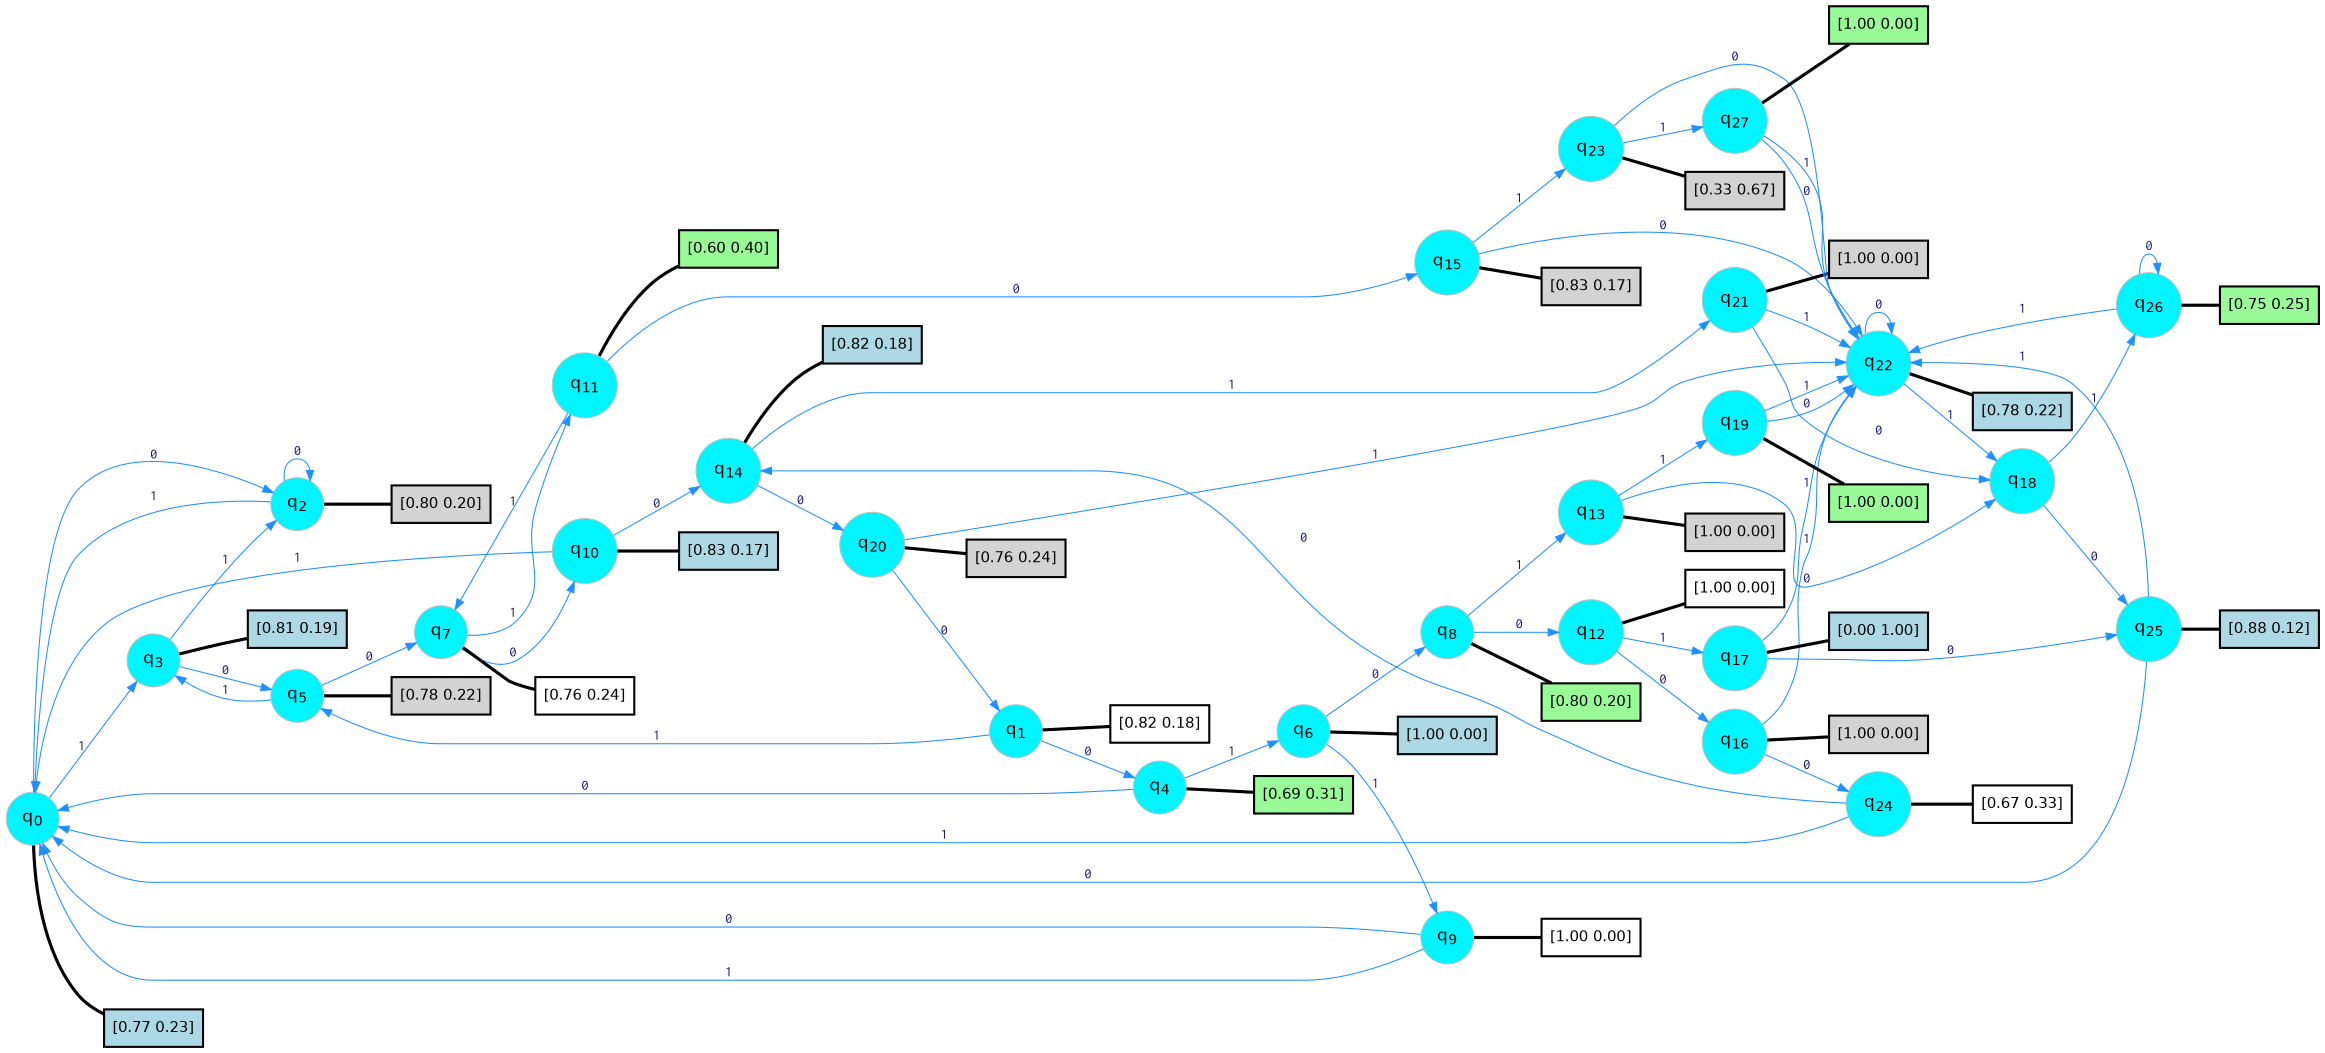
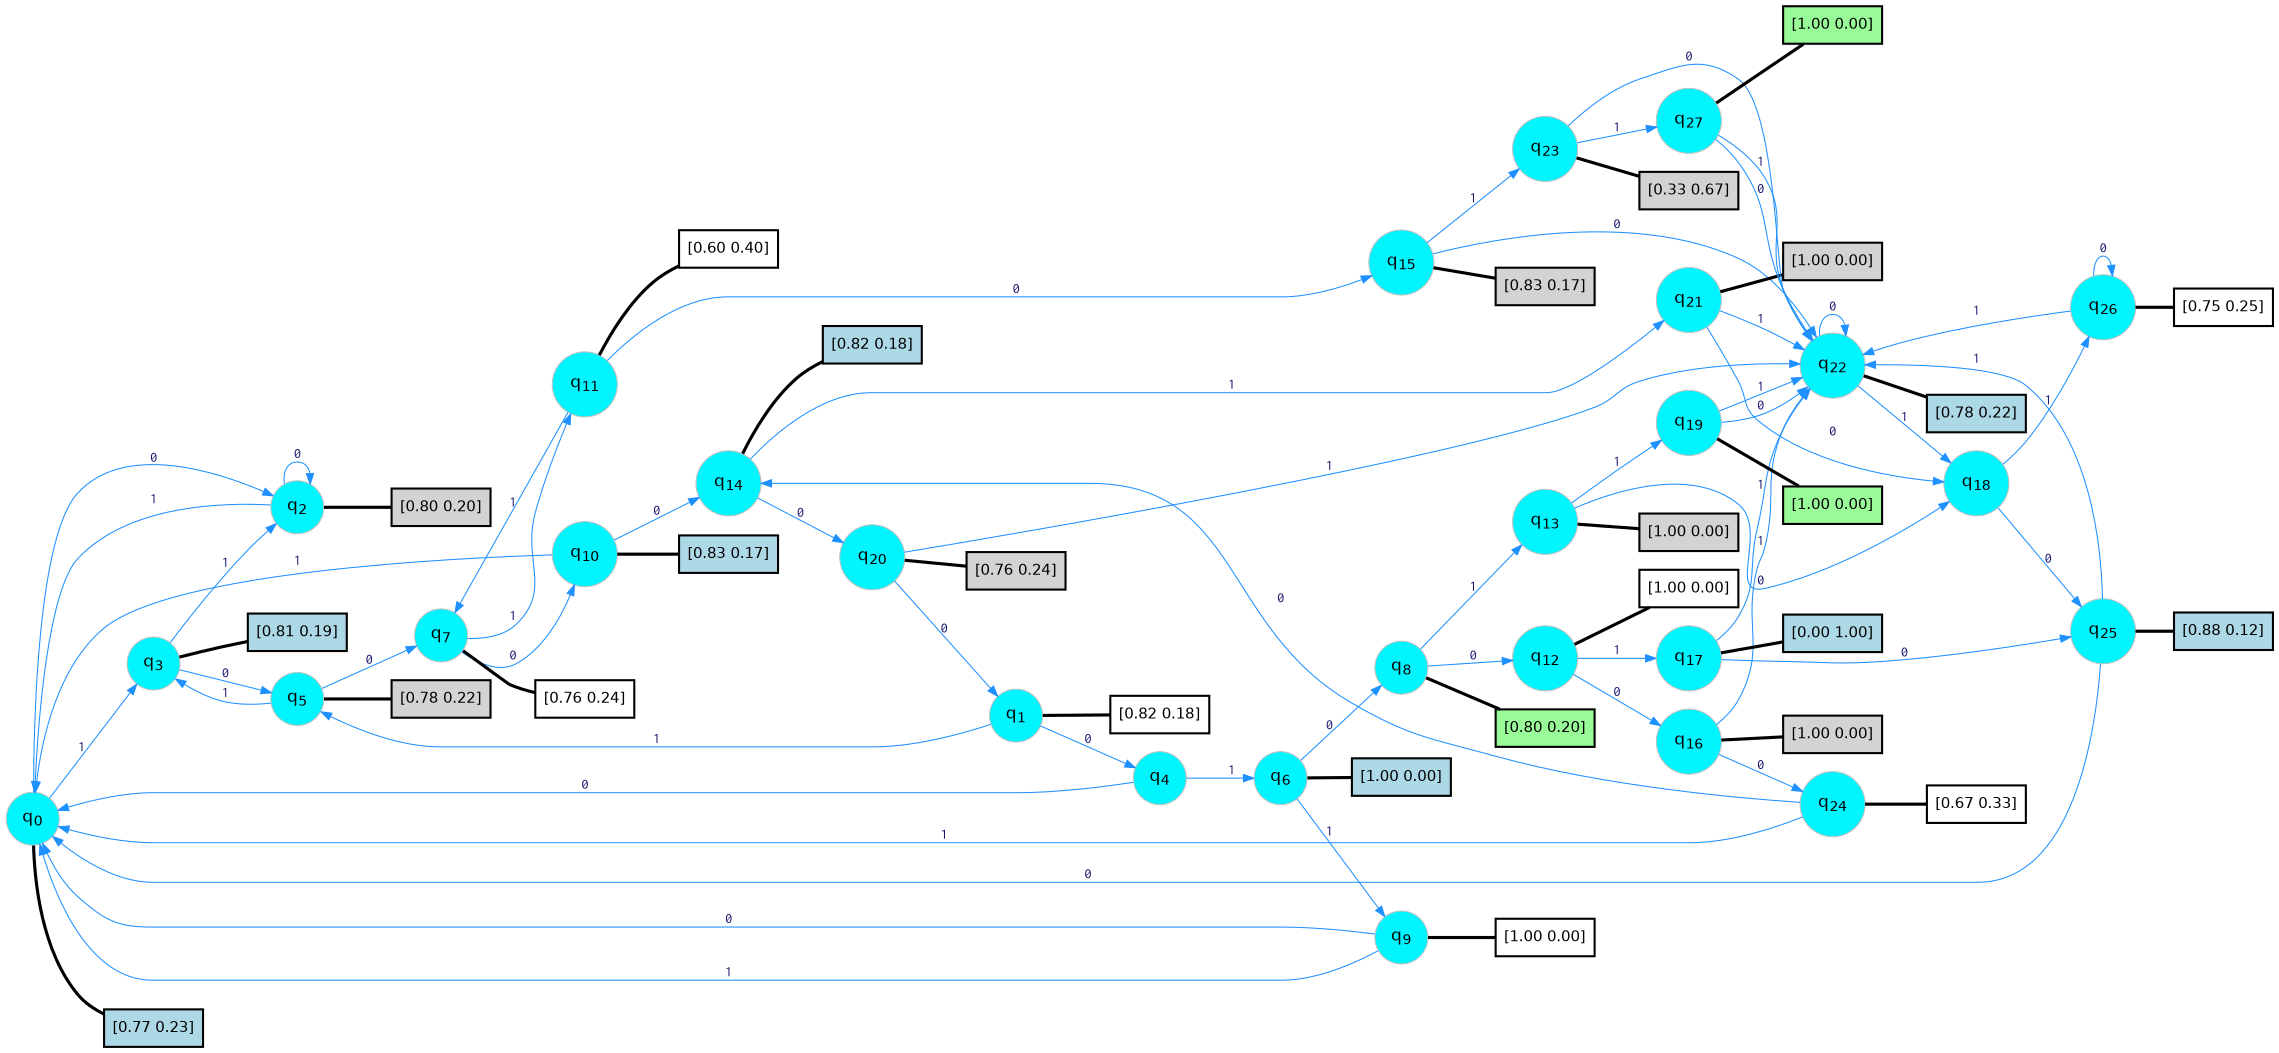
node "[0.60 0.40]": fillcolor palegreen -> white
node "[0.75 0.25]": fillcolor palegreen -> white
node "[0.69 0.31]": removed
